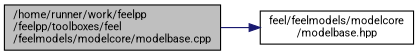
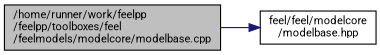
node "feel/feelmodels/modelcore /modelbase.hpp": label "feel/feelmodels/modelcore /modelbase.hpp" -> "feel/feel/modelcore /modelbase.hpp"
